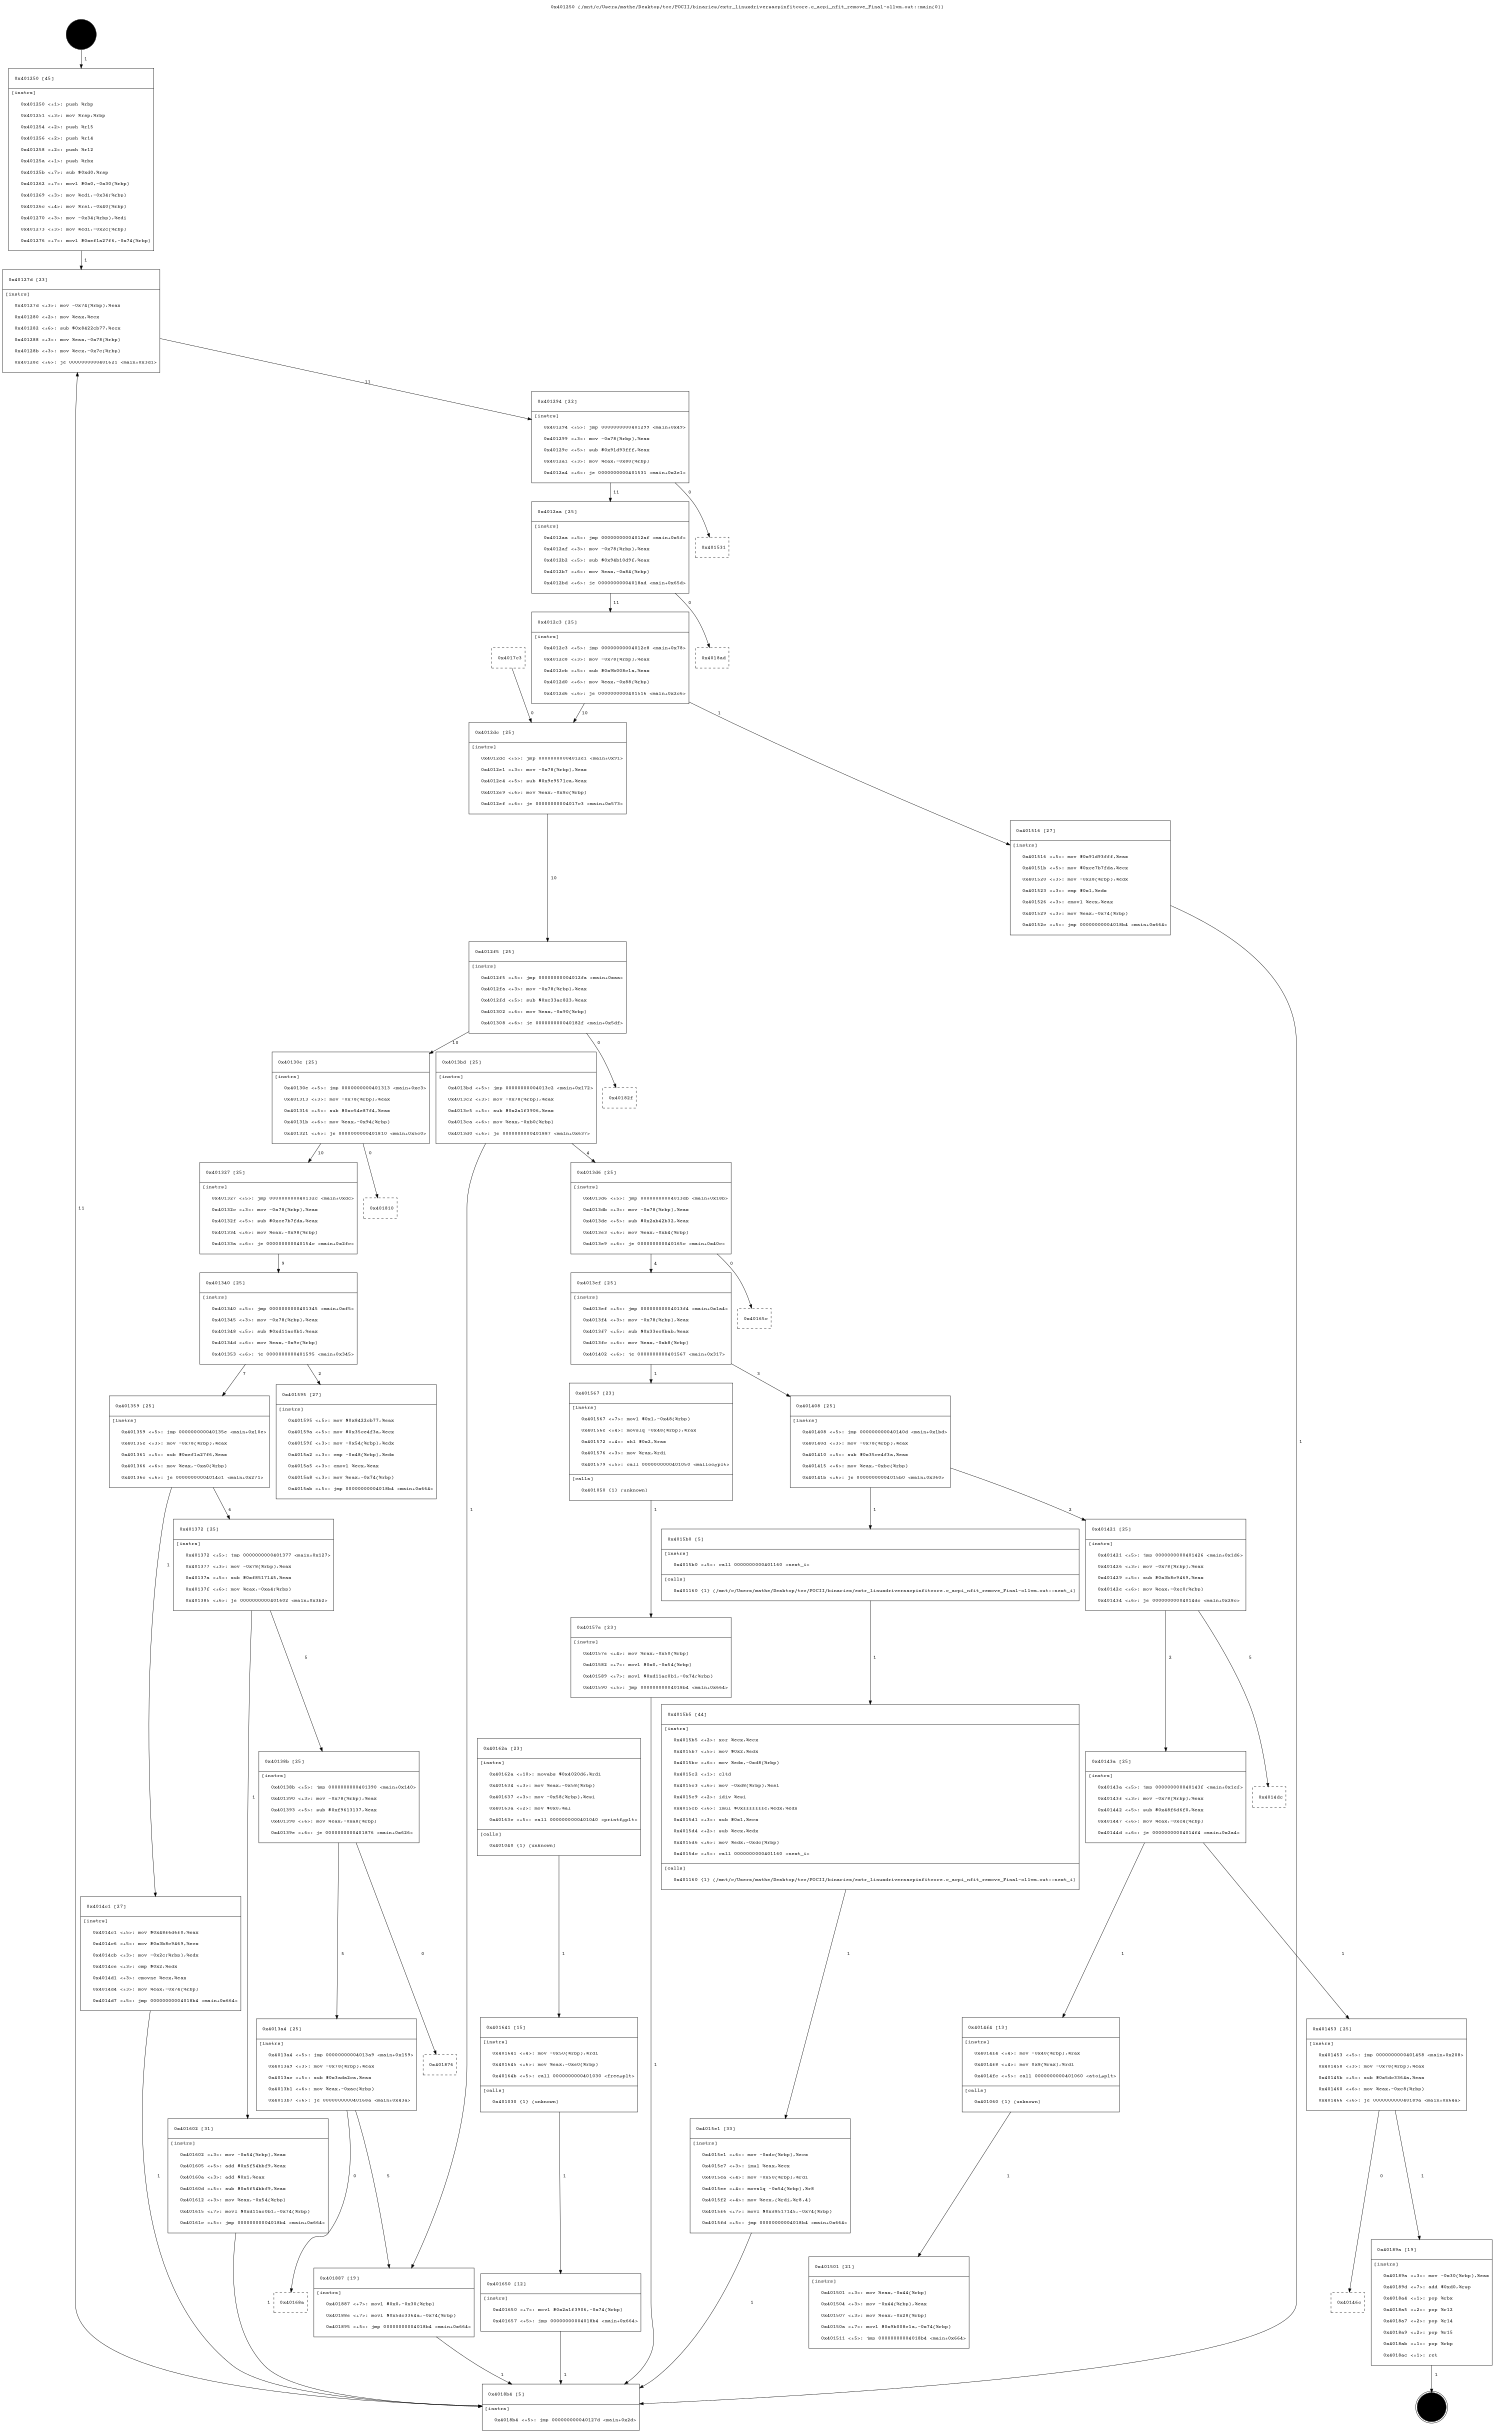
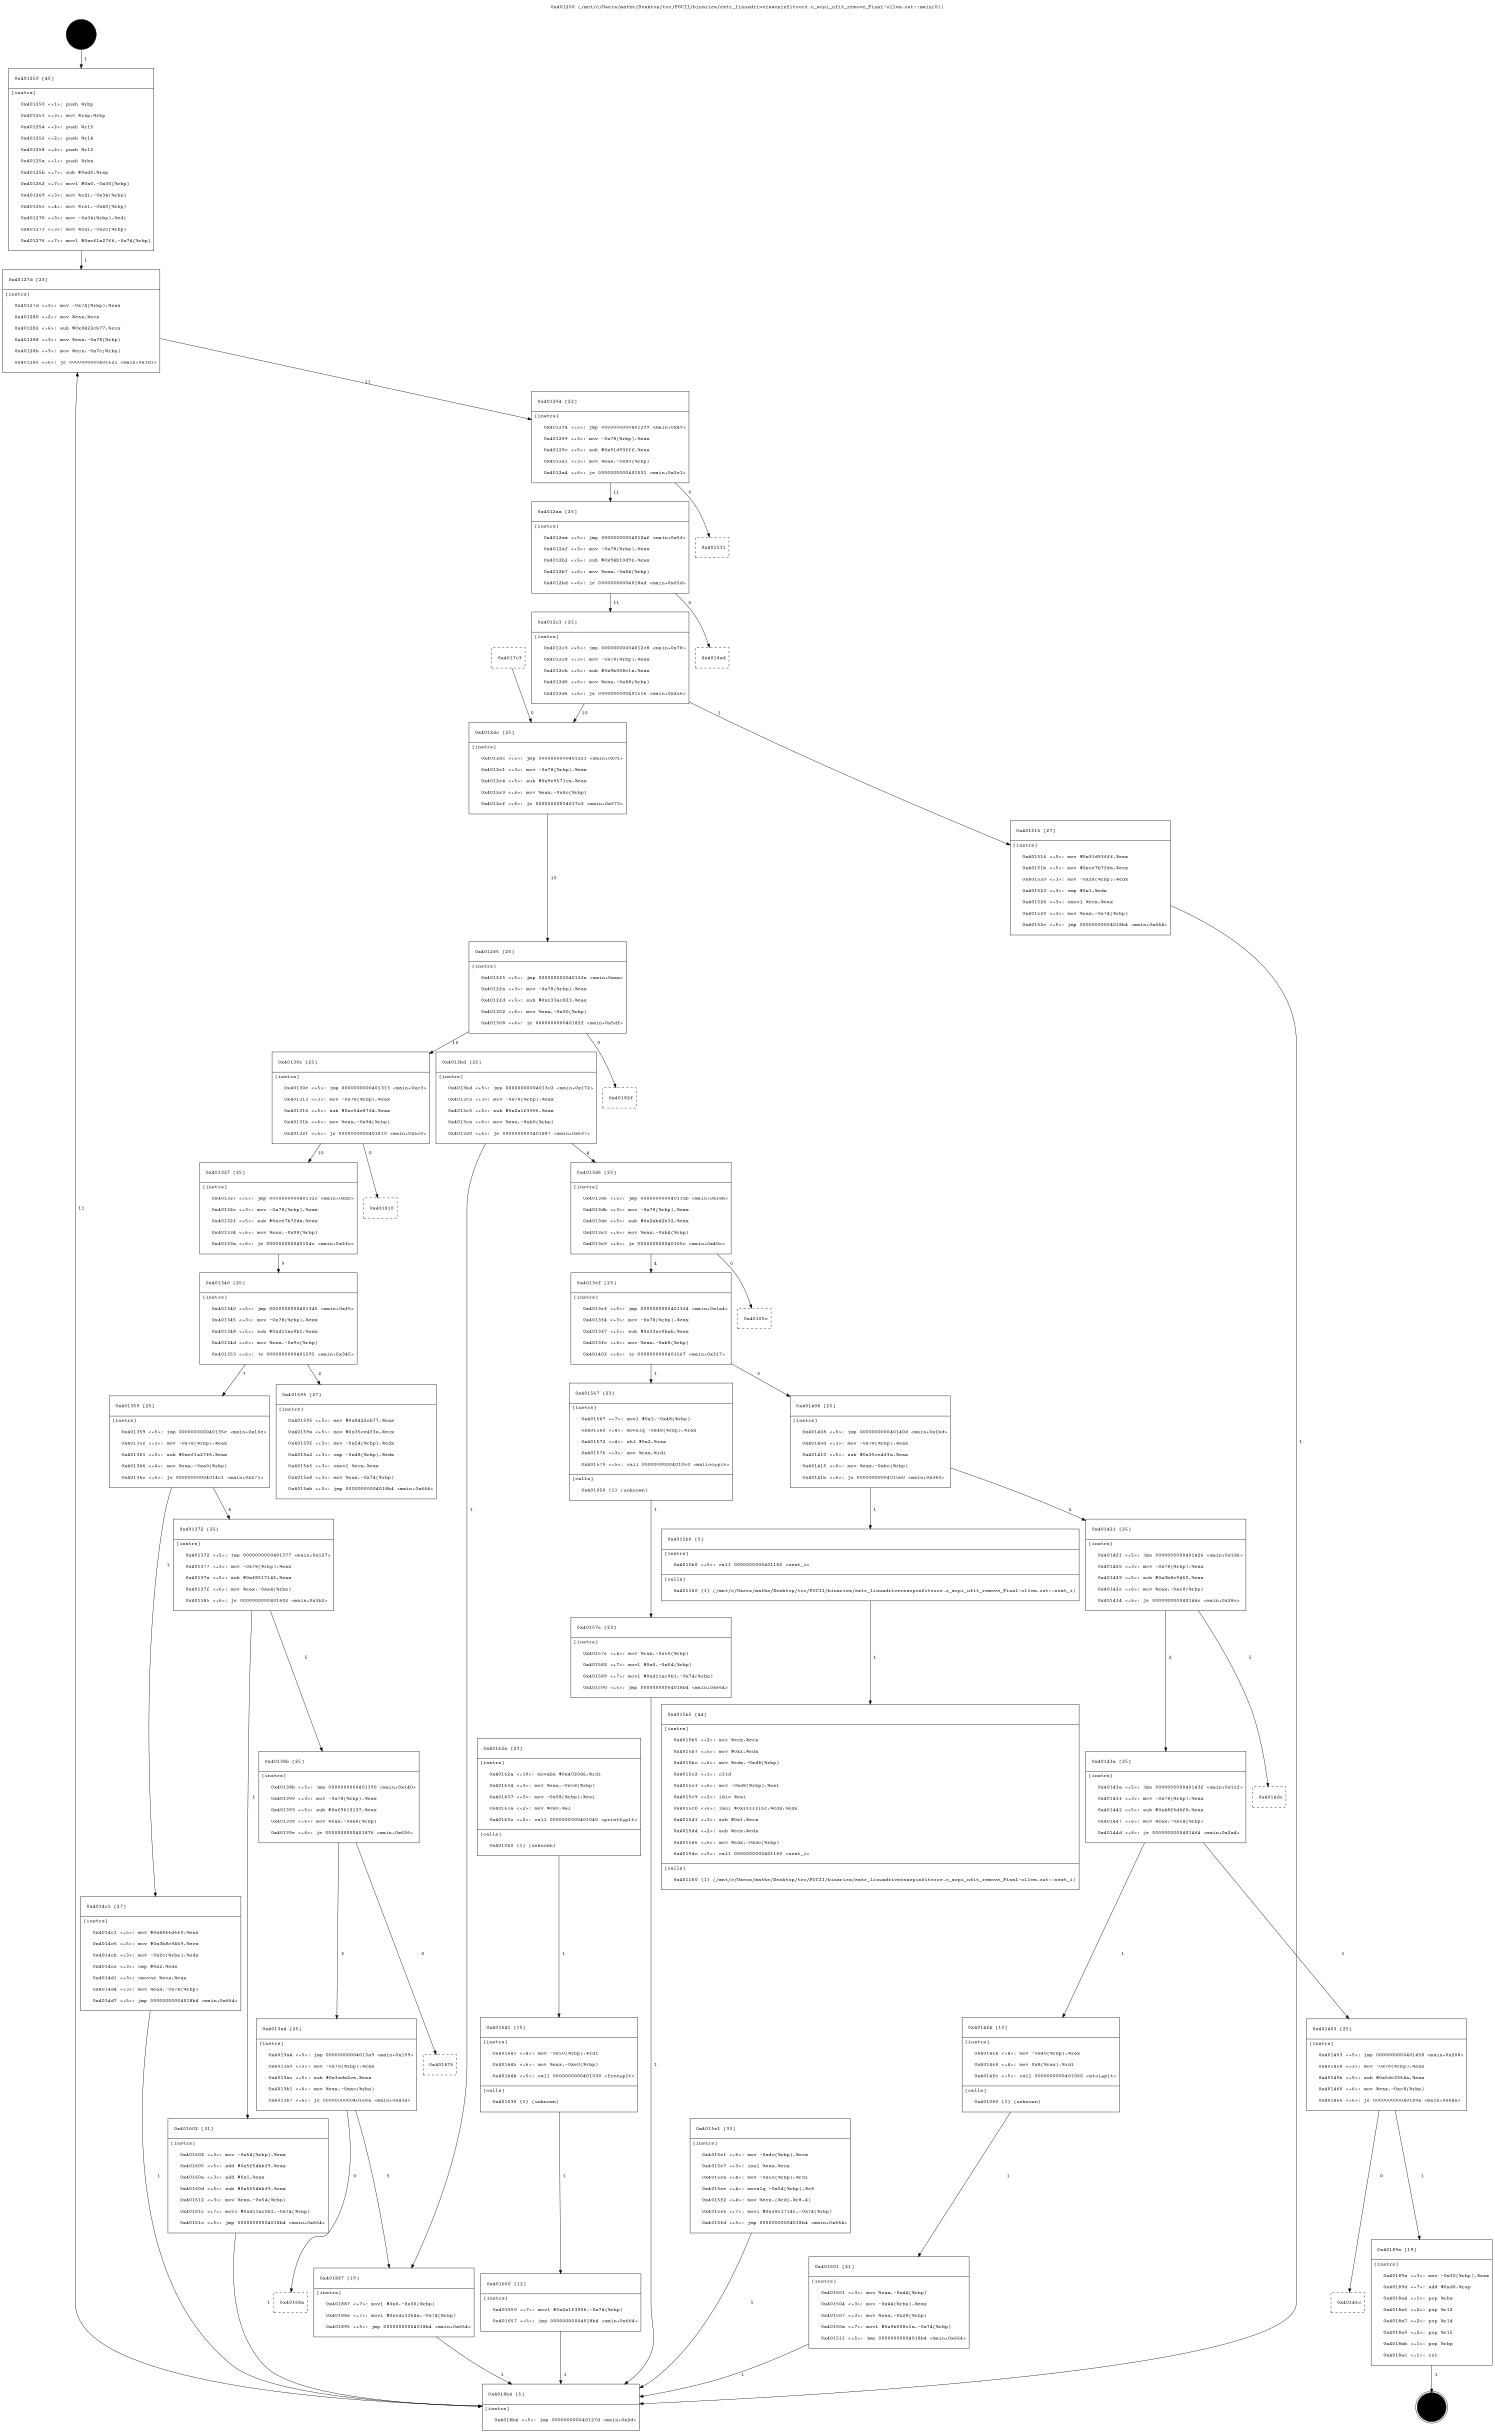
edge "0x4015b5 [44]" -> "0x4015e1 [33]": removed, label "1"
edge "0x401501 [21]" -> "0x4018b4 [5]": added, label "1"
